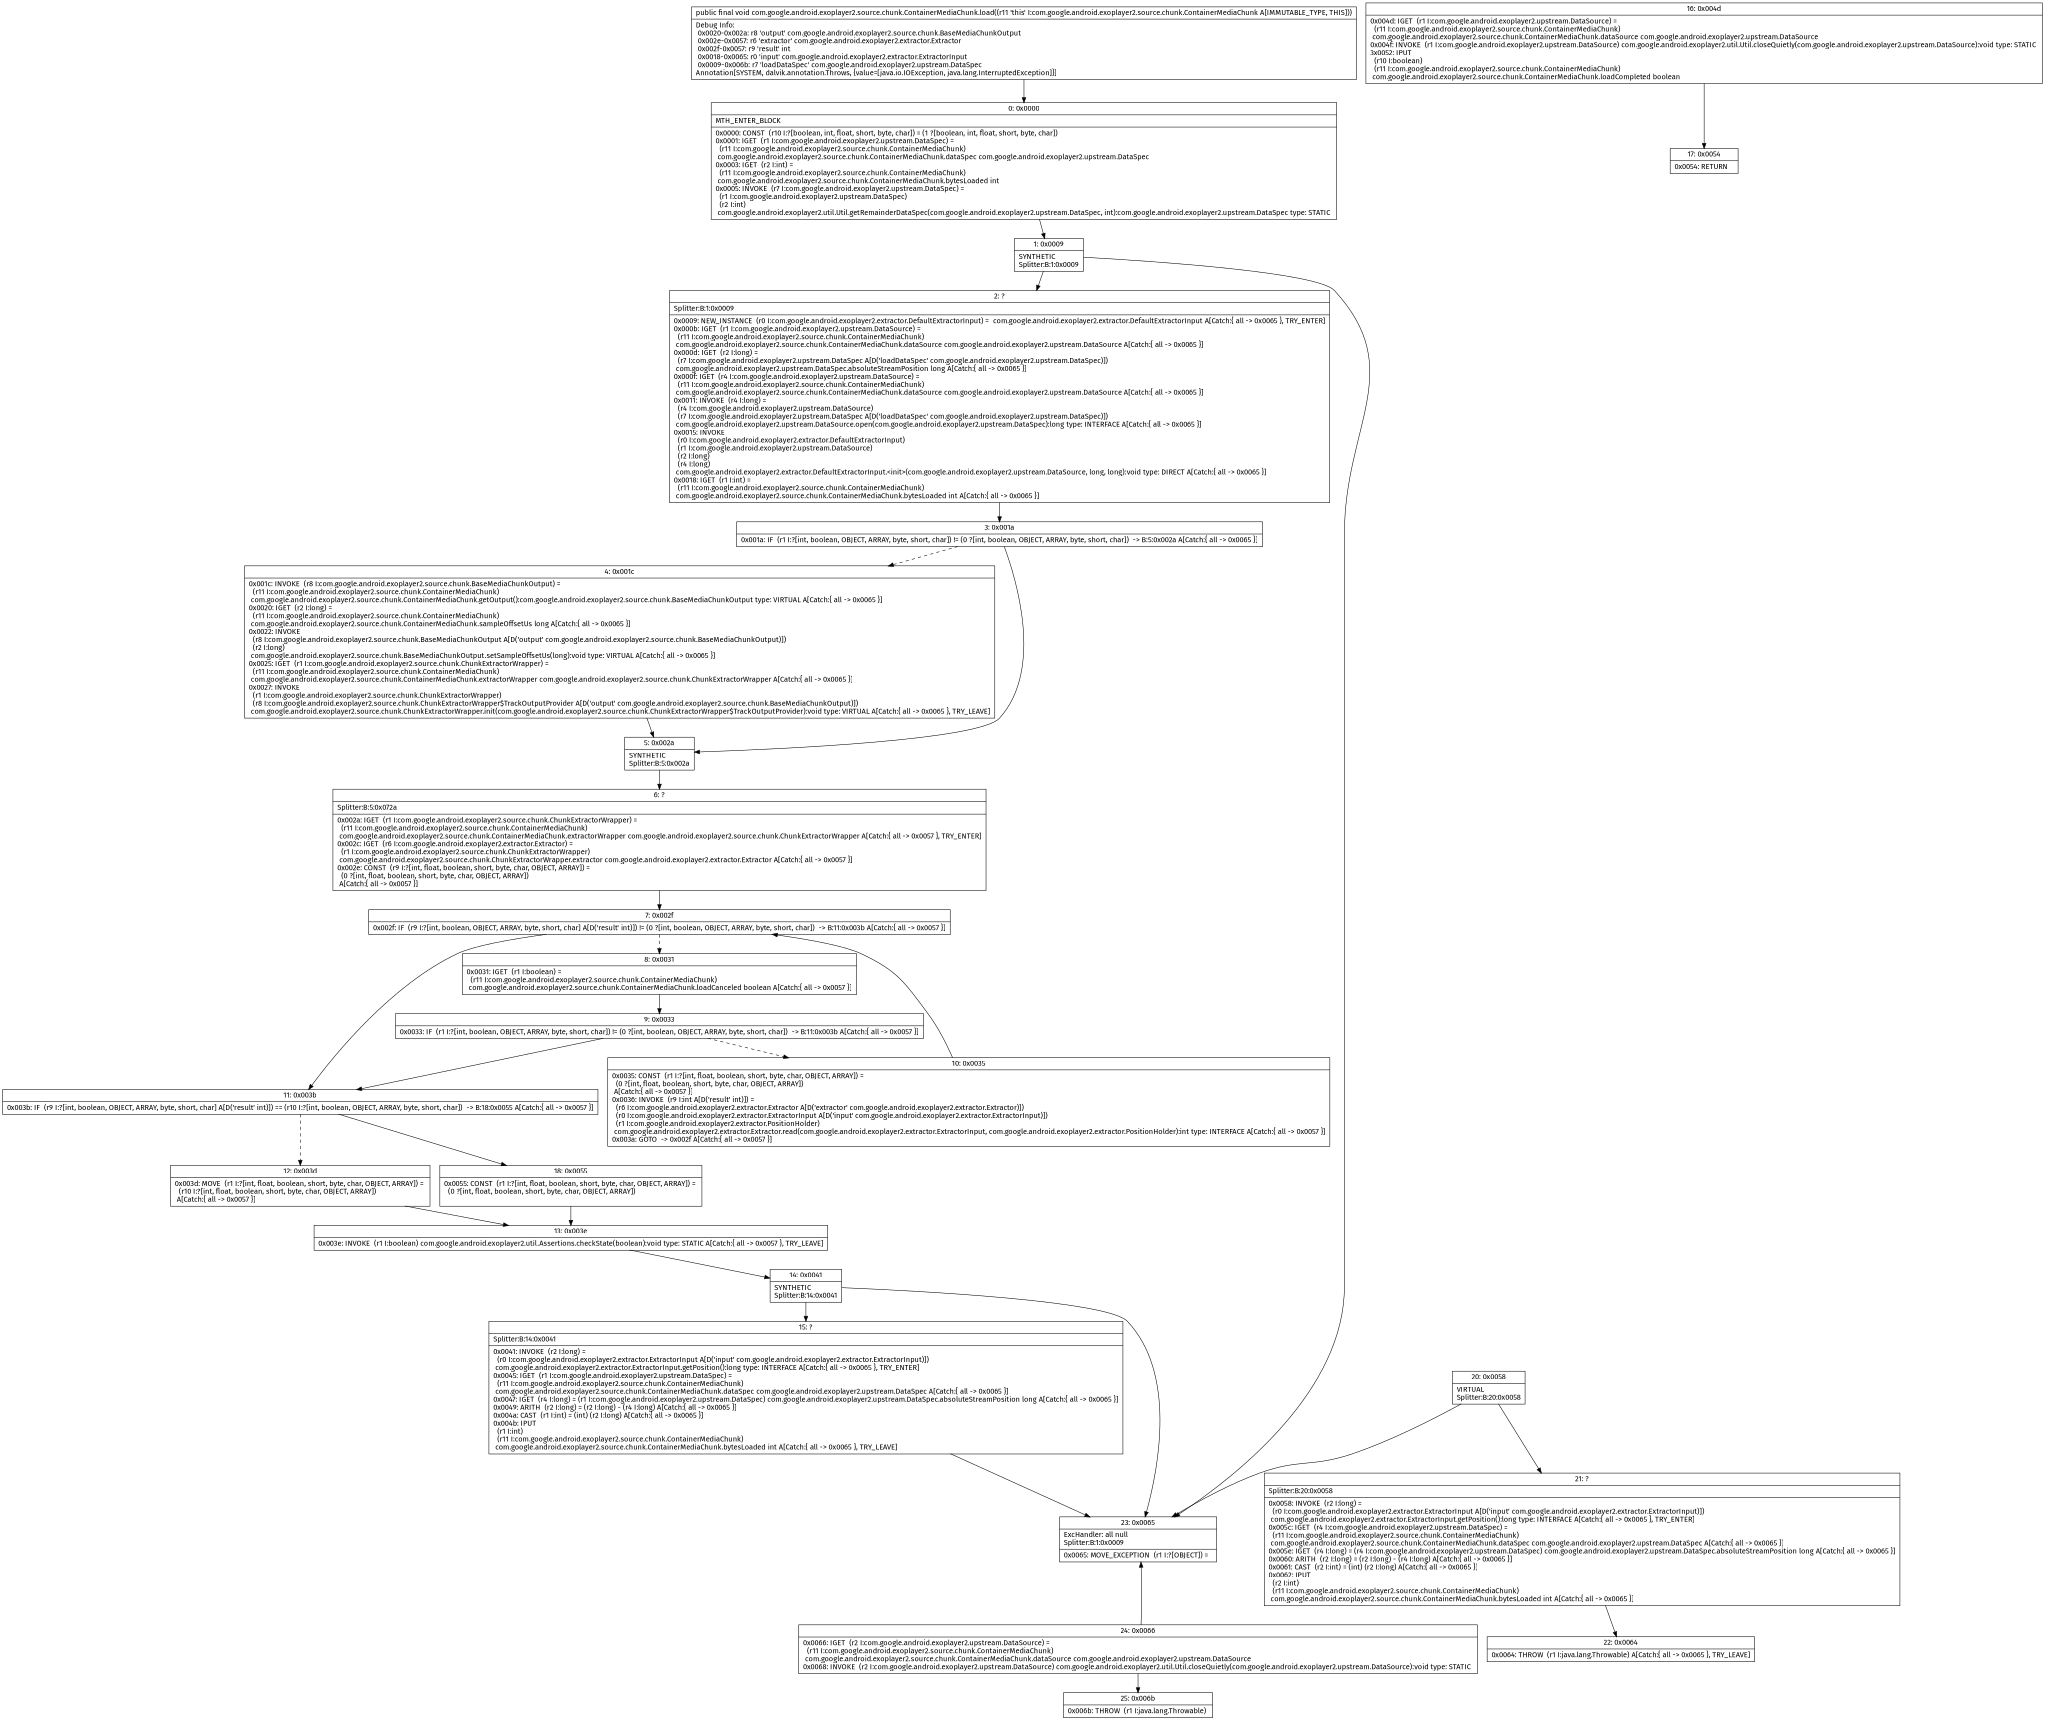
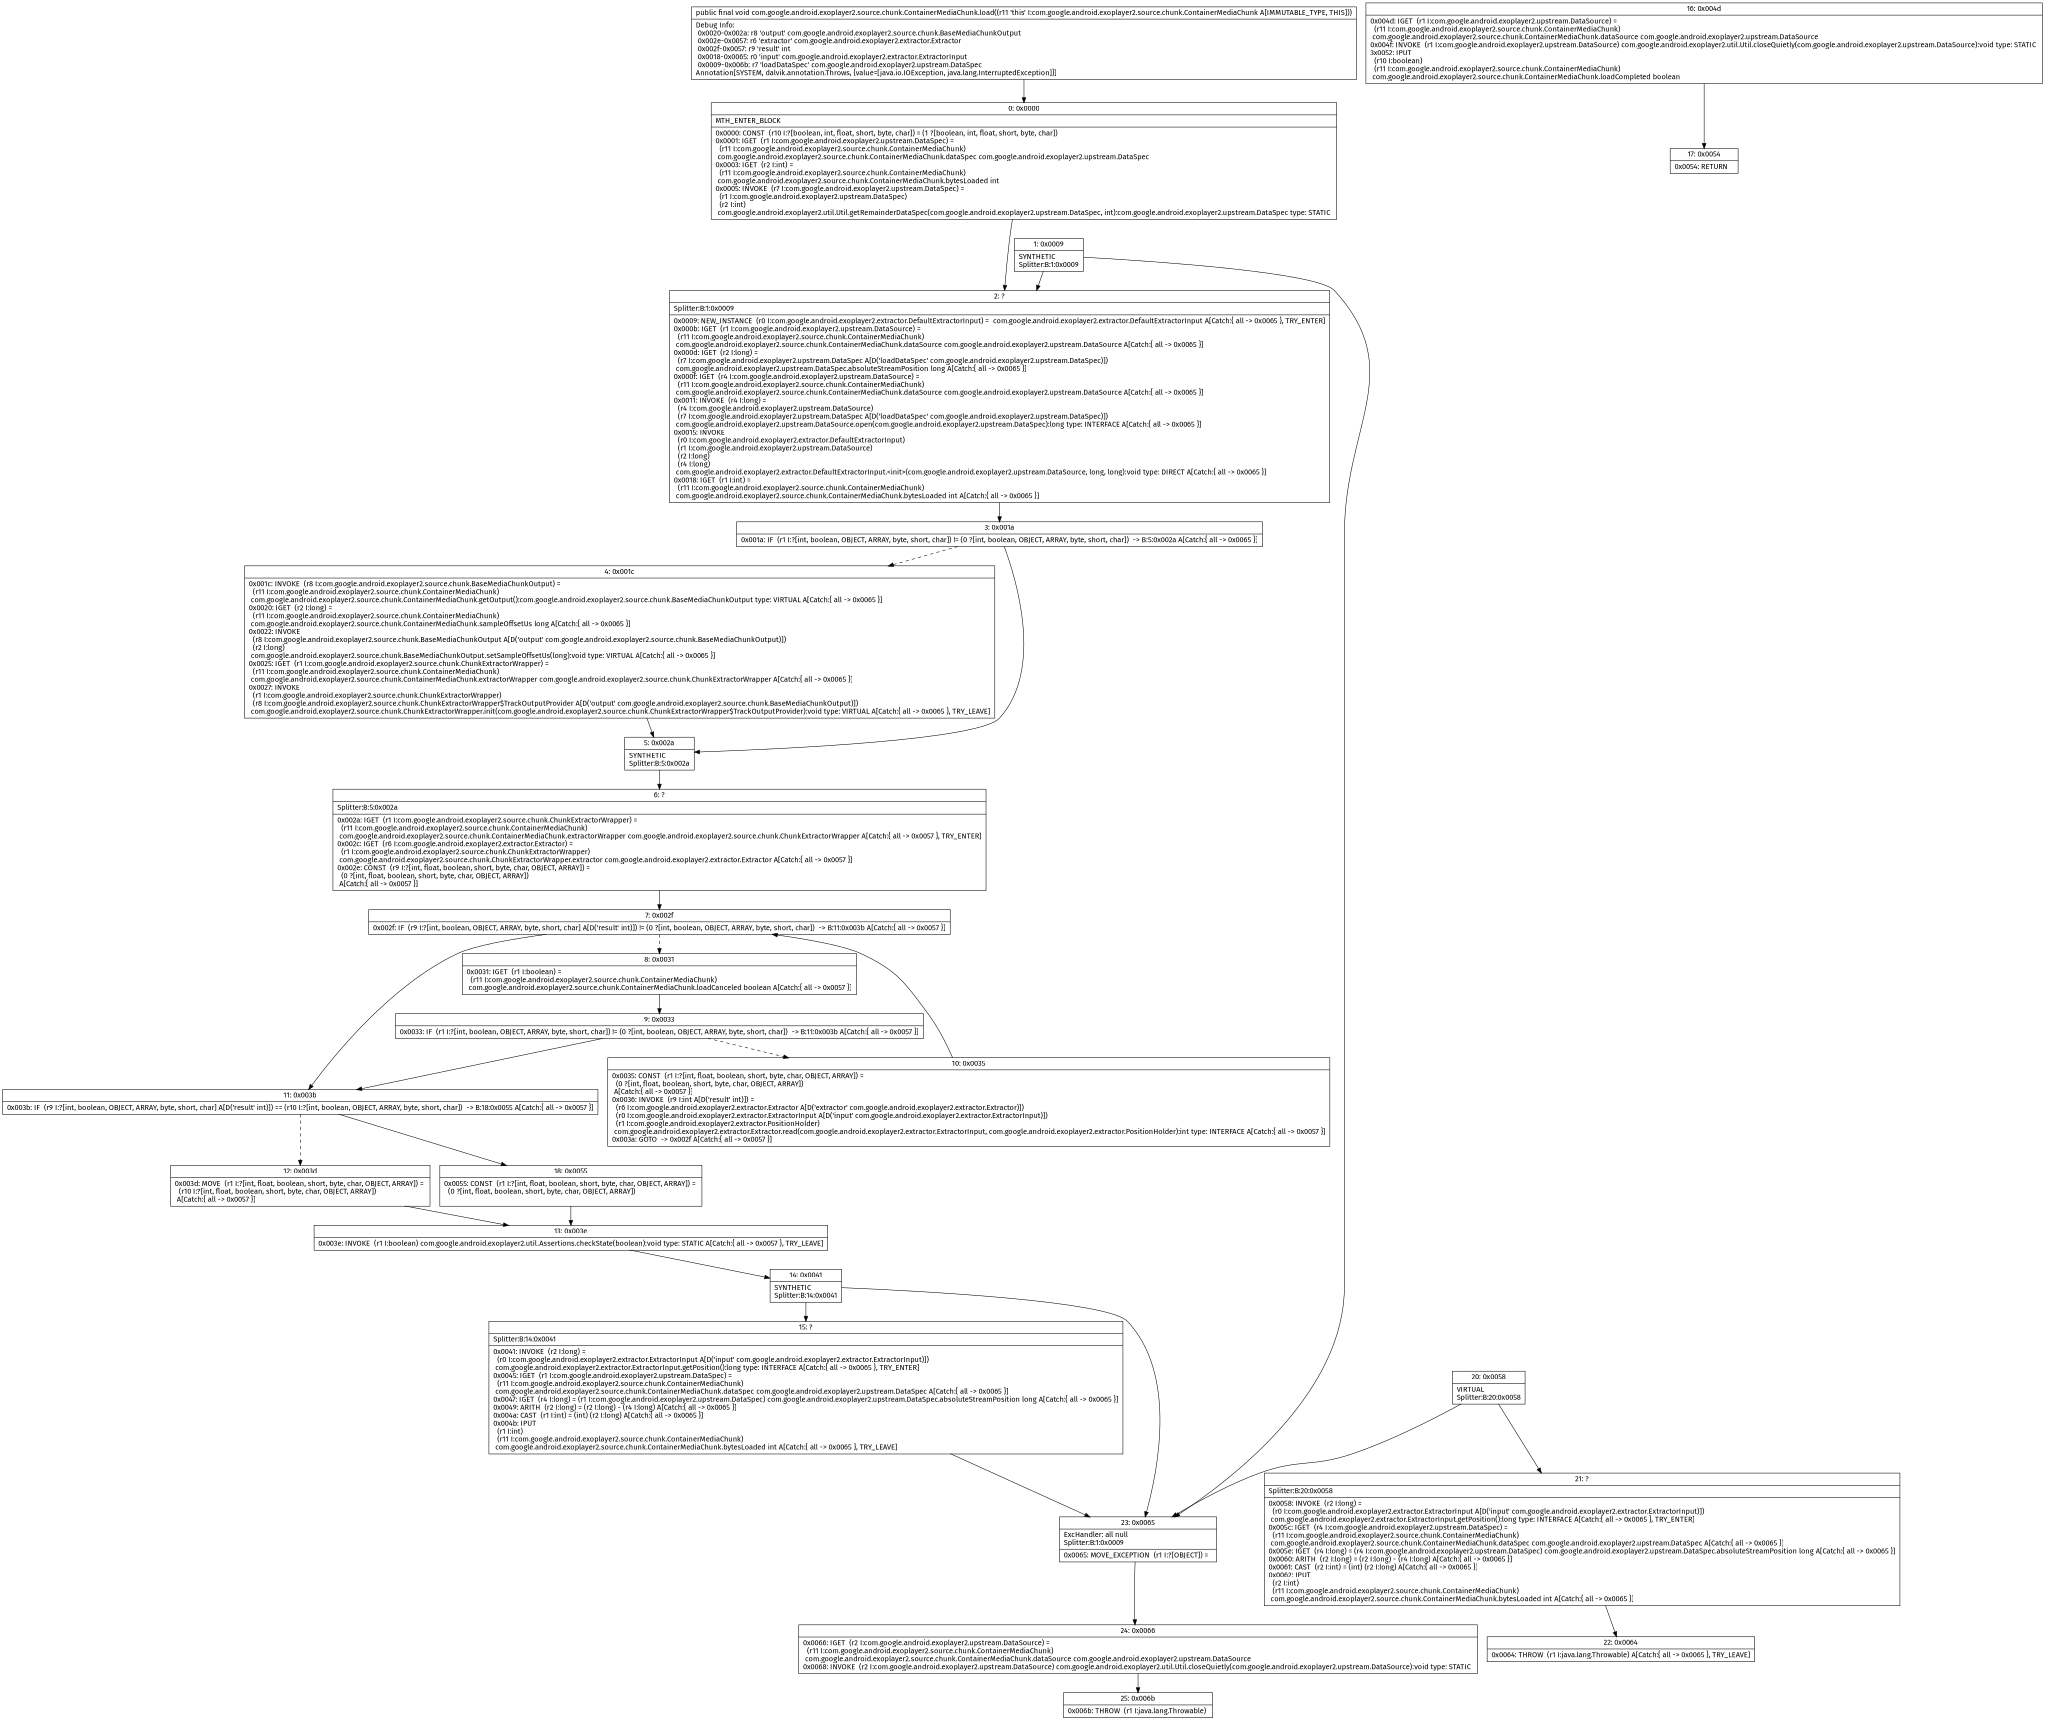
edge "0: 0x0000" -> "1: 0x0009": now "0: 0x0000" -> "2: ?"
node "6: ?": text "Splitter:B:5:0x072a" -> "Splitter:B:5:0x002a"
edge "24: 0x0066" -> "23: 0x0065": reversed
